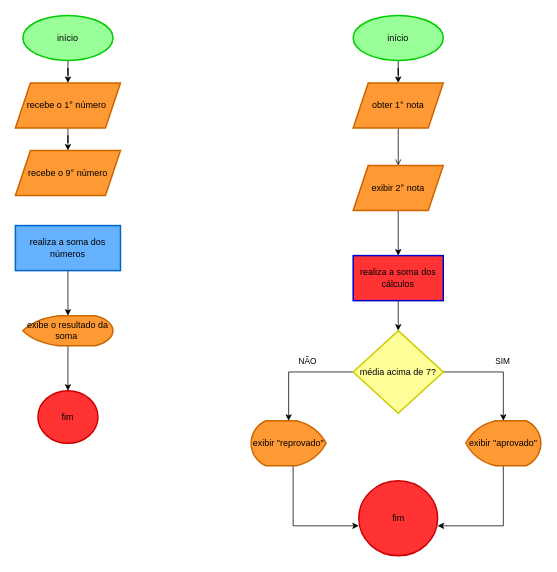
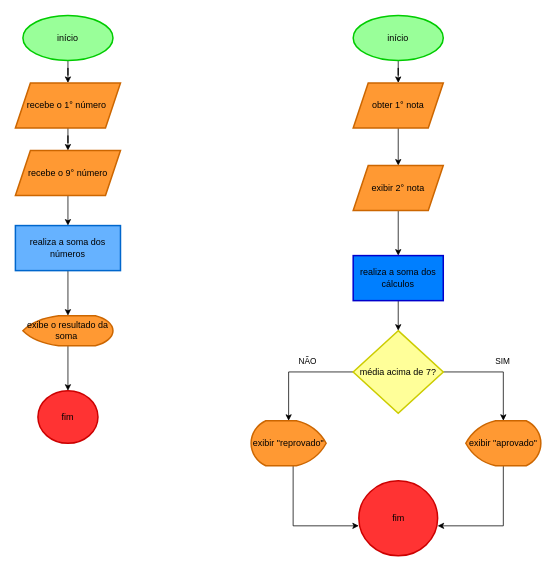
edge "obter 1° nota" -> "exibir 2° nota": arrowhead open -> classic
edge "recebe o 9° número" -> "realiza a soma dos números": added
node "realiza a soma dos cálculos": fillcolor #ff3333 -> #007fff
